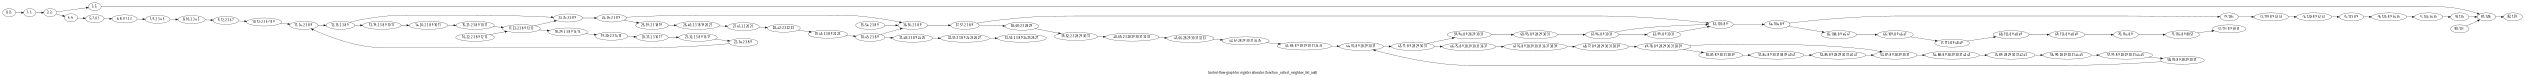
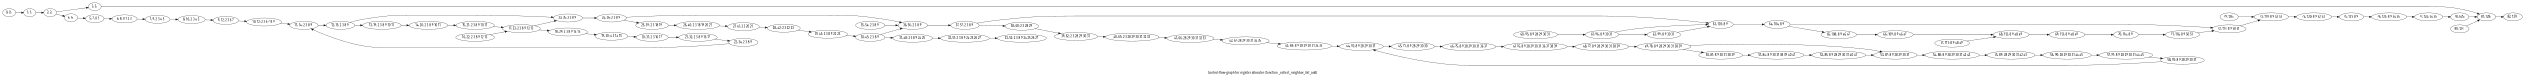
edge "64, 104: 8 9" -> "79, 126:": now "64, 104: 8 9" -> "72, 117: 8 9 50 51"
node "78, 125:": label "78, 125:" -> "78, 625:"
edge "72, 117: 8 9 50 51" -> "73, 119: 8 9 52 53": added
node "59, 94: 8 9 28 29 30 31": removed
node "71, 116: 8 9 80 51": label "71, 116: 8 9 80 51" -> "71, 116: 8 9 50 51"
node "19, 30: 2 3 14 15": label "19, 30: 2 3 14 15" -> "19, 30: 4 3 14 15"
edge "66, 109: 8 9 46 47" -> "67, 111: 8 9 48 49": now "66, 109: 8 9 46 47" -> "68, 112: 8 9 48 49"
node "45, 71: 8 9 28 29 30 31": label "45, 71: 8 9 28 29 30 31" -> "45, 71: 8 9 28 29 30 30"
